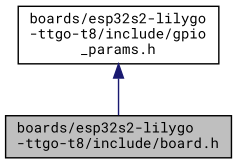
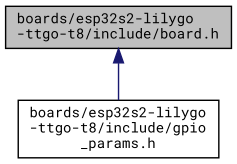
edge "boards/esp32s2-lilygo -ttgo-t8/include/board.h" -> "boards/esp32s2-lilygo -ttgo-t8/include/gpio _params.h": reversed
